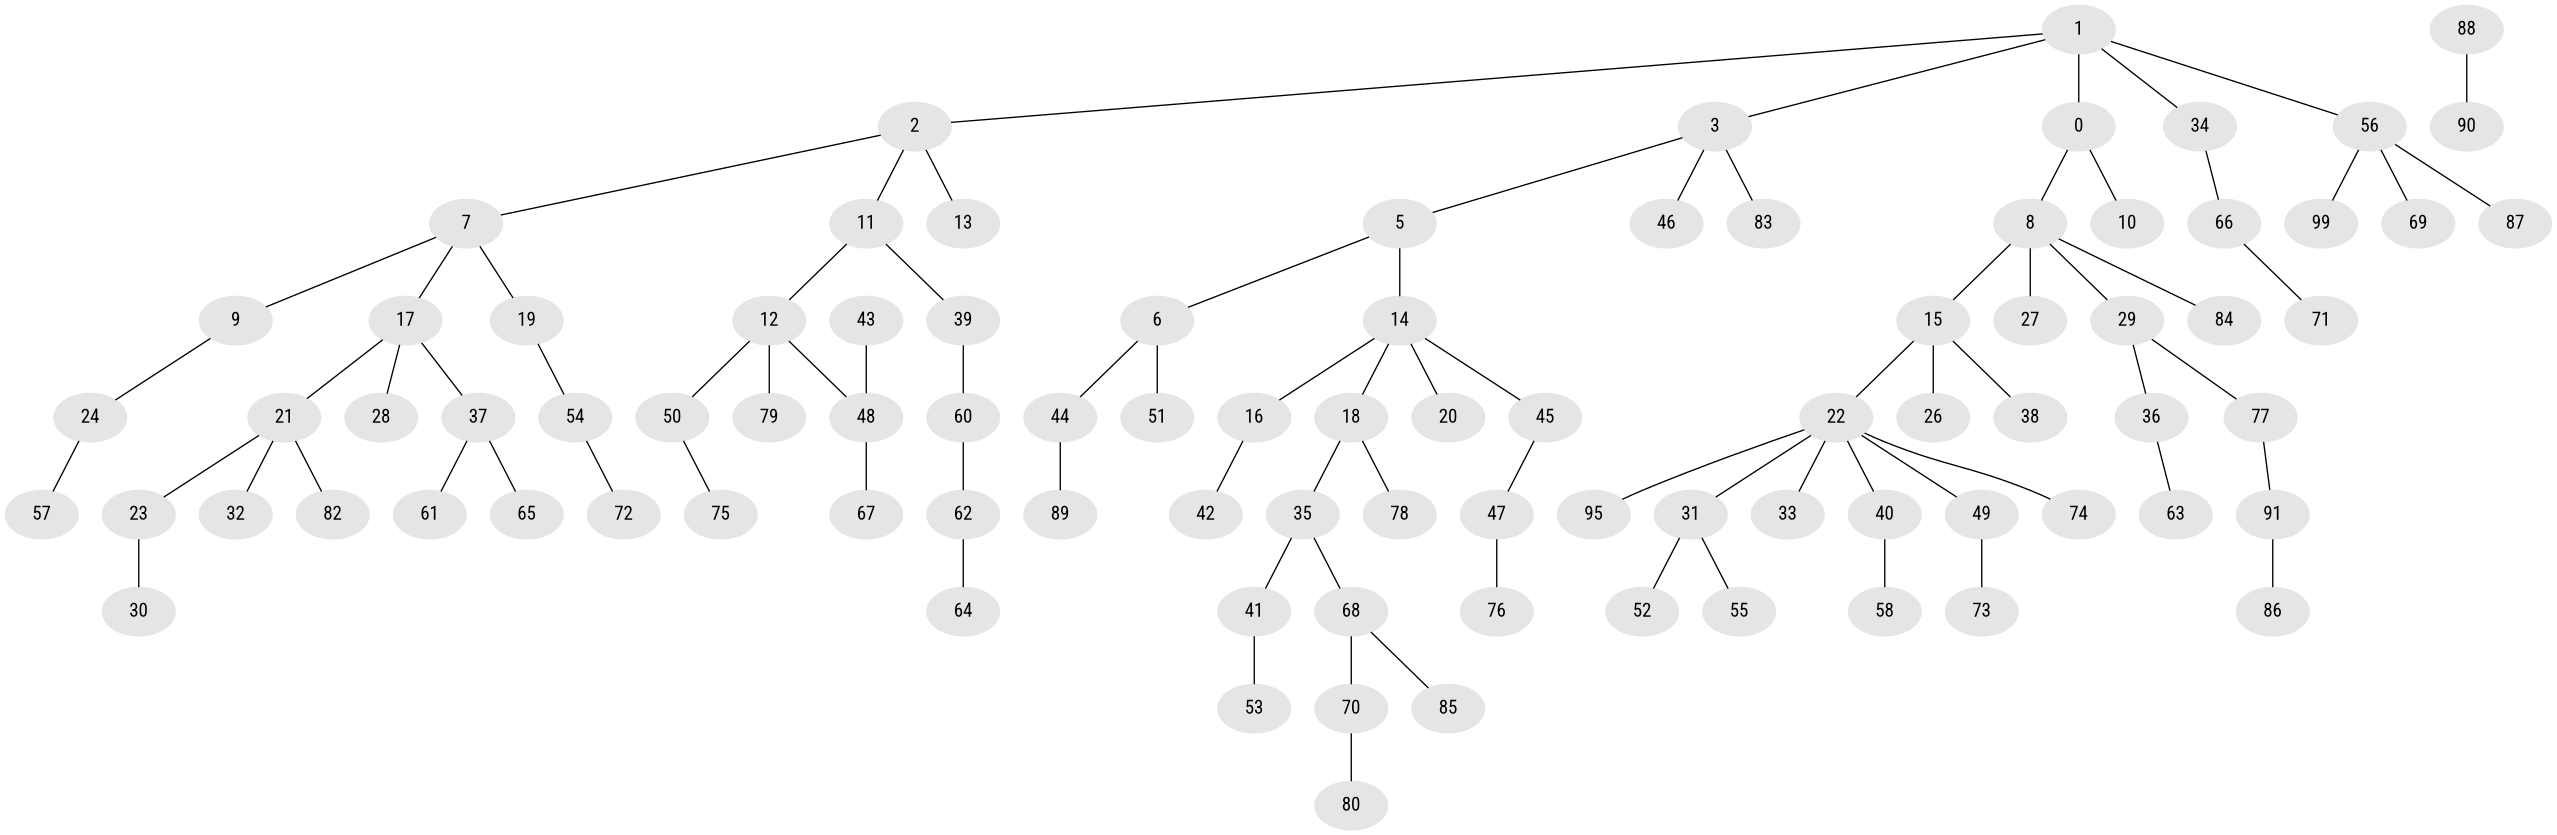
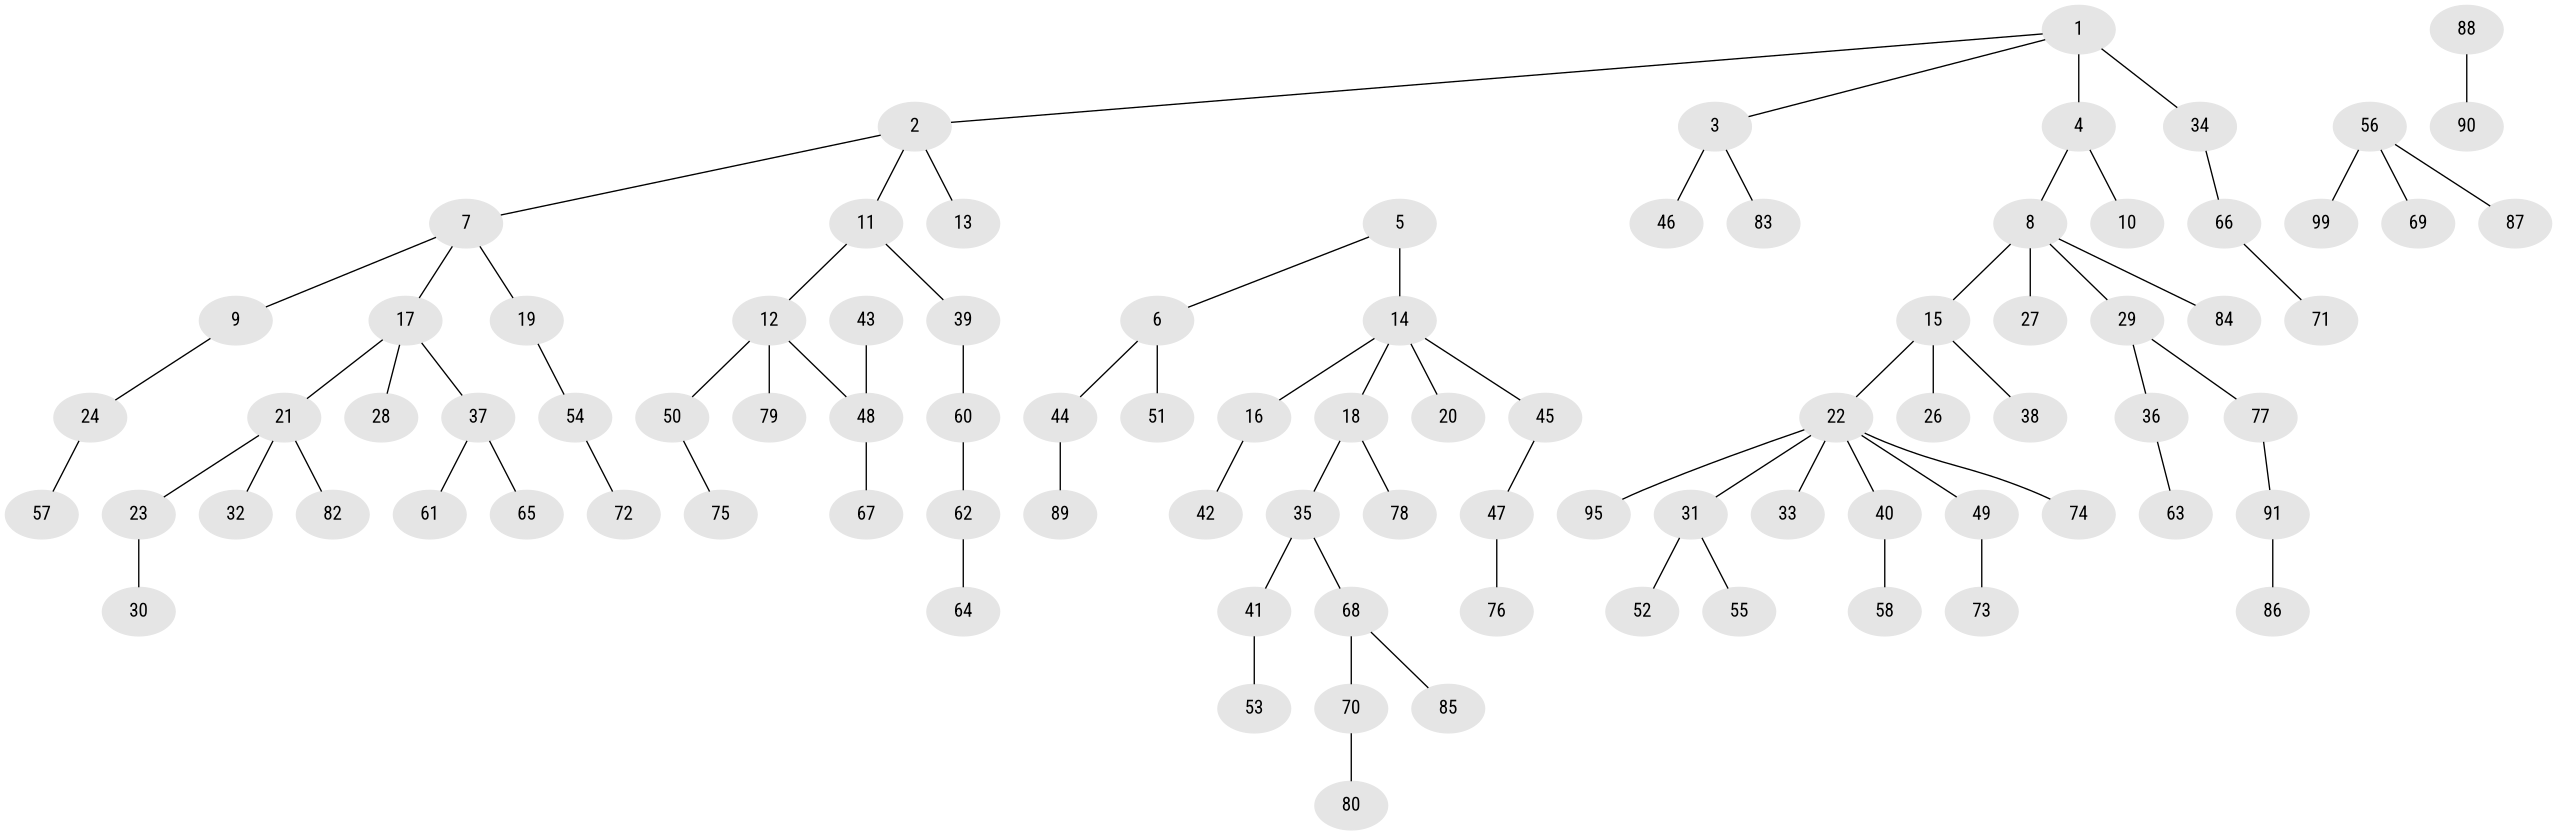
edge "1" -- "56": removed
node "0": label "0" -> "4"
edge "3" -- "5": removed
